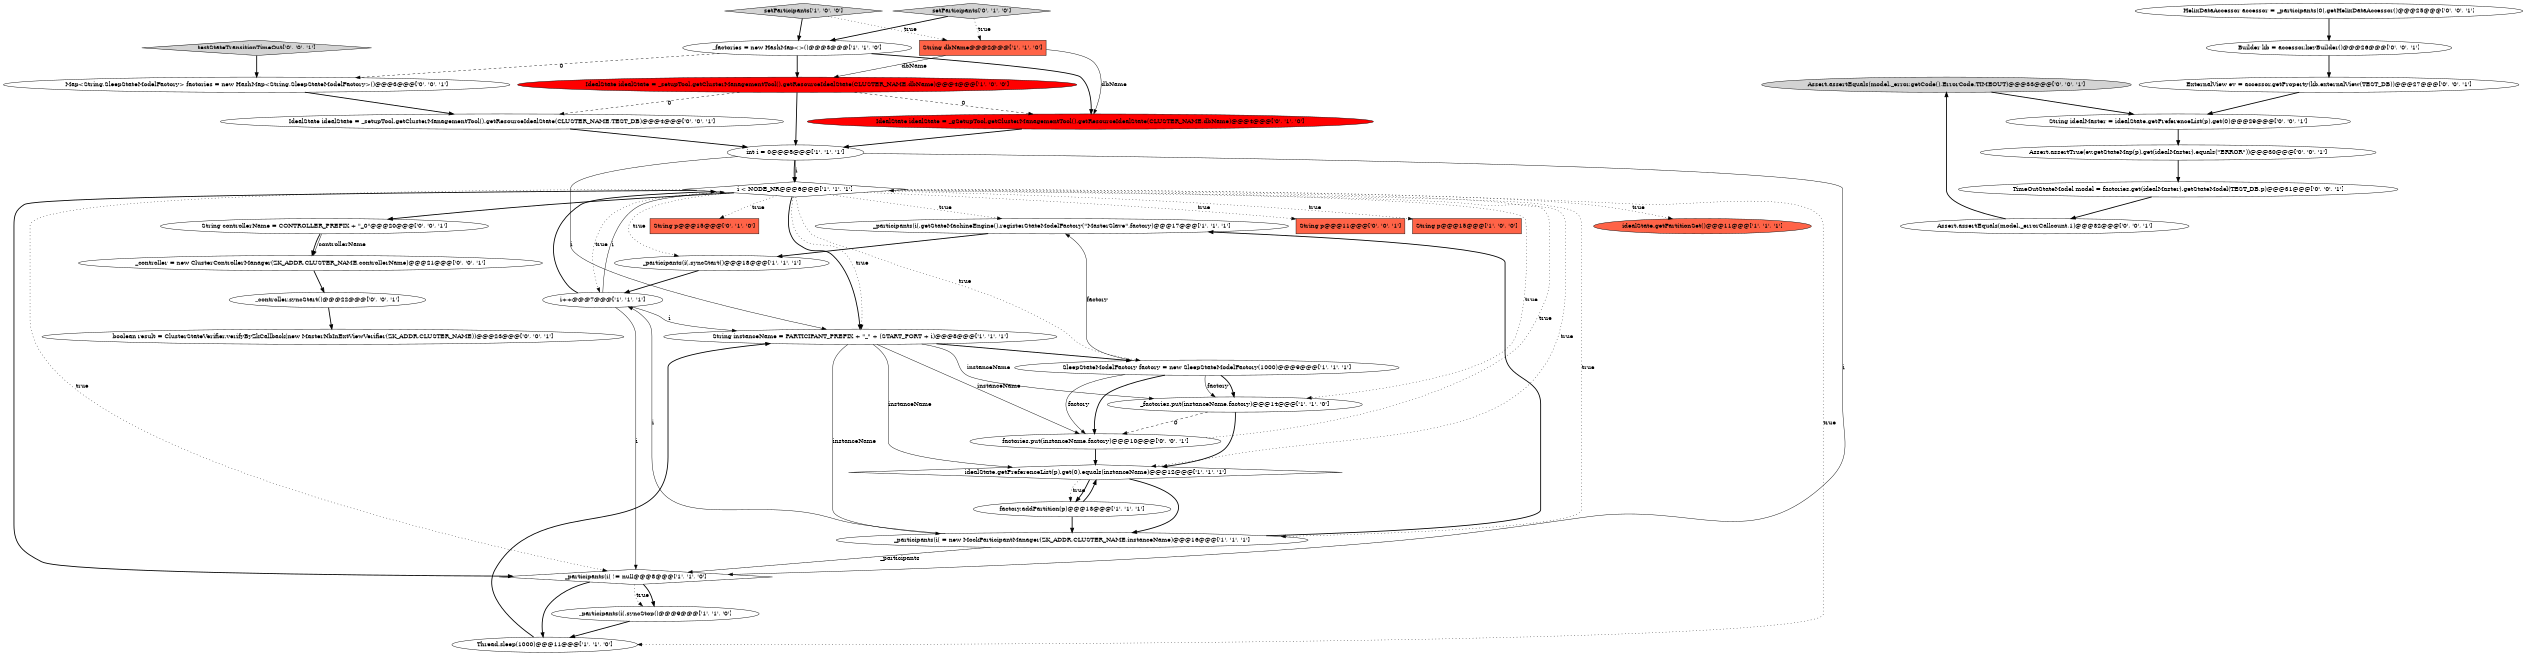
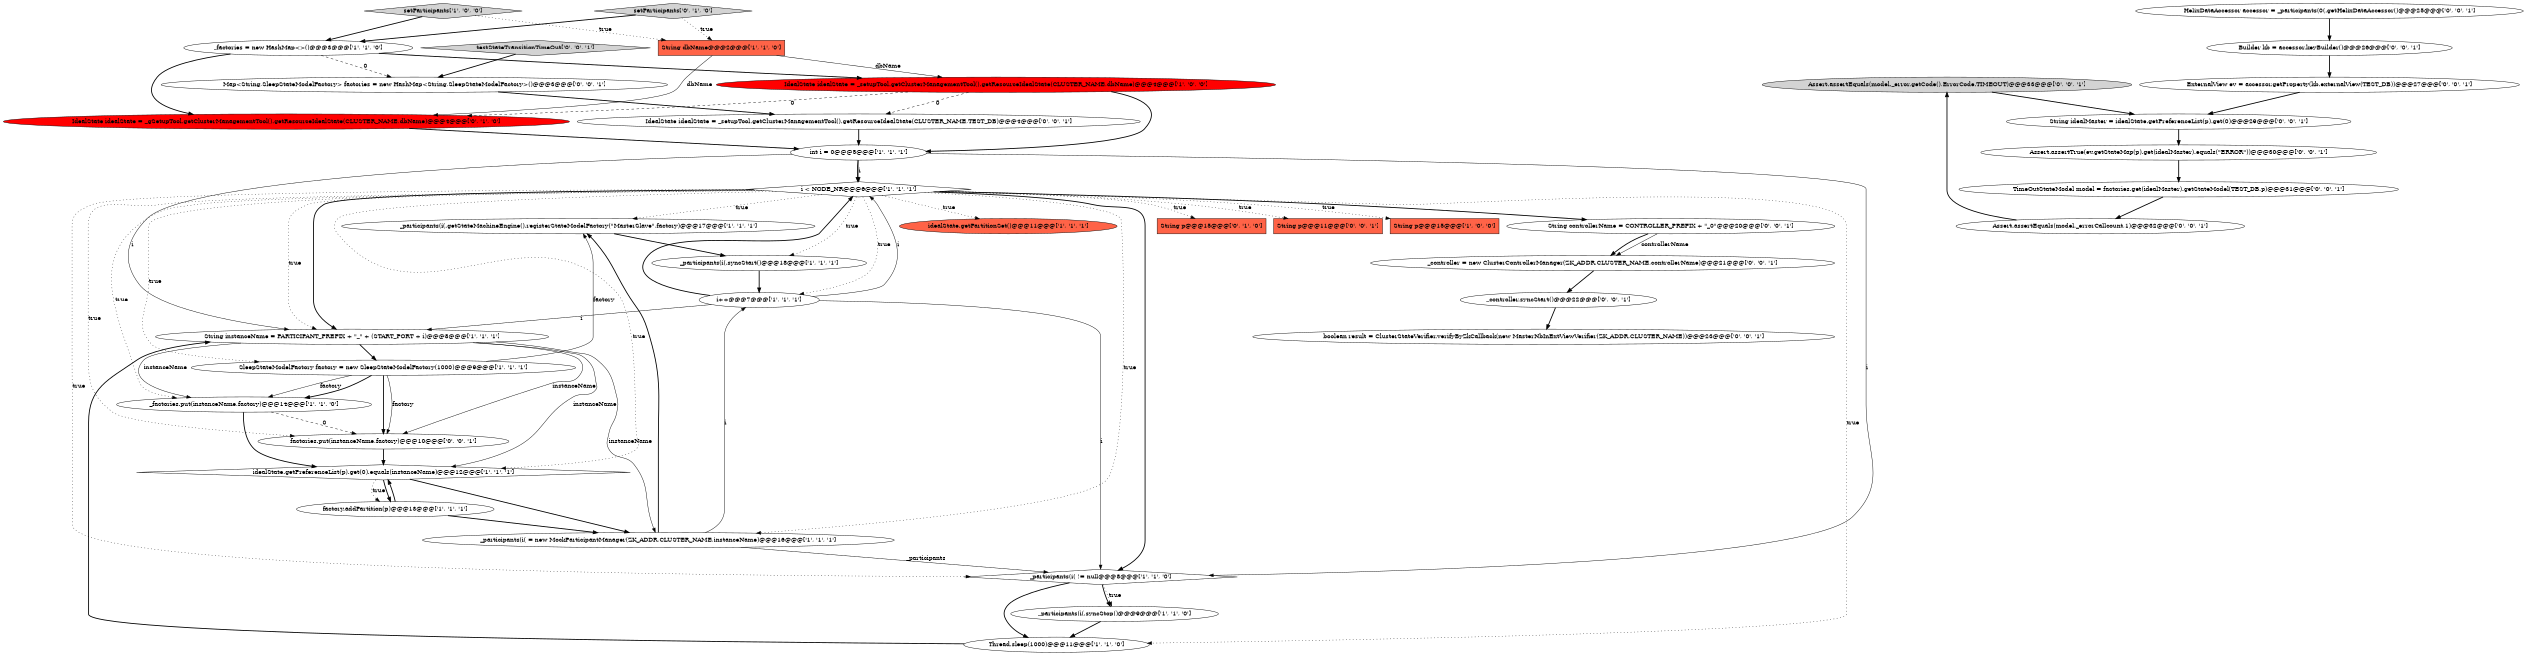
edge "factories.put(instanceName,factory)@@@10@@@['0', '0', '1']" -> "i < NODE_NR@@@6@@@['1', '1', '1']": reversed
